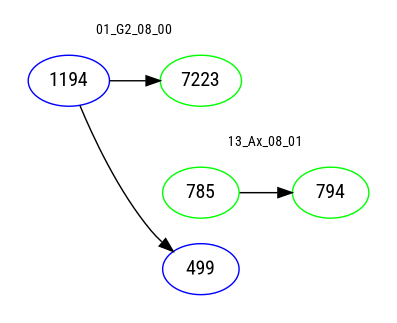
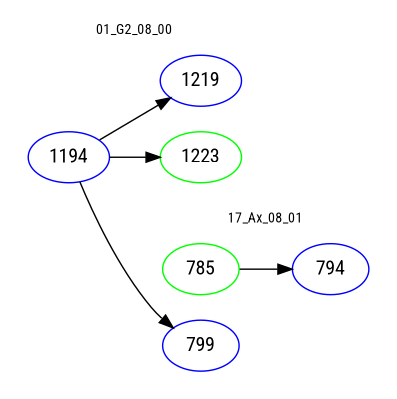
node "7223": label "7223" -> "1223"
node "1219": added
cluster "13_Ax_08_01": label "13_Ax_08_01" -> "17_Ax_08_01"
node "794": color green -> blue
node "499": label "499" -> "799"
